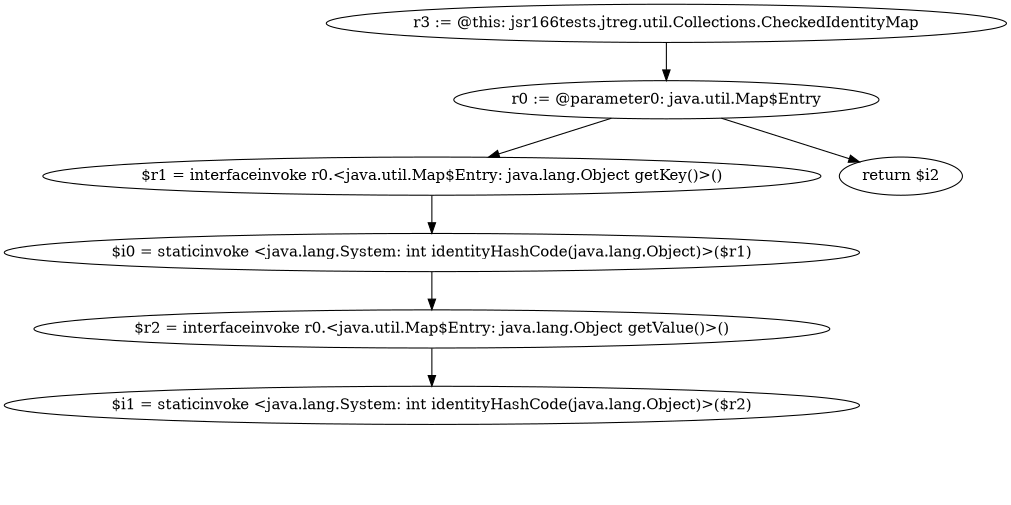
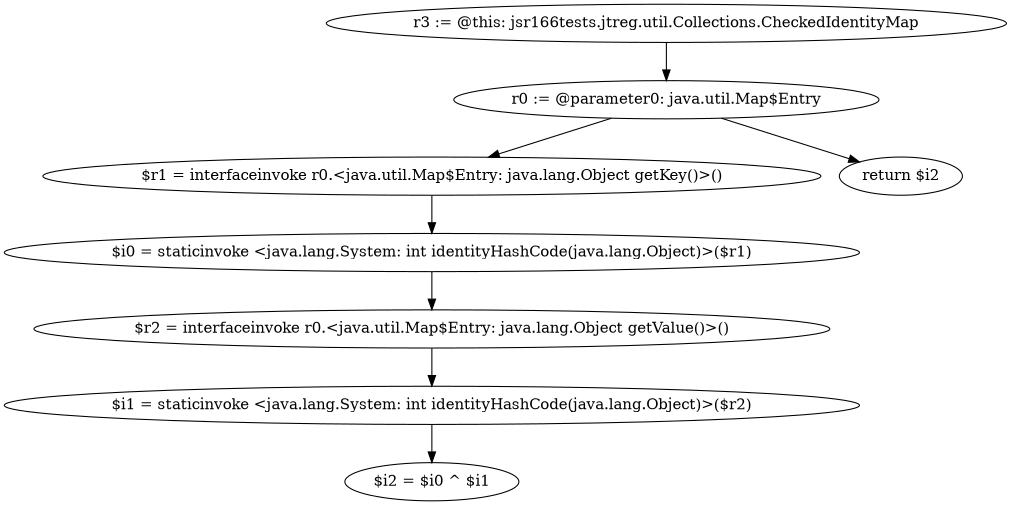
node "$i2 = $i0 ^ $i1": added
